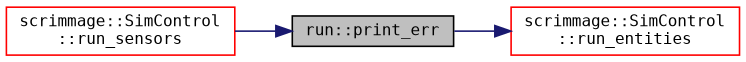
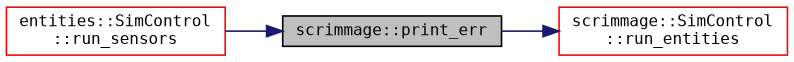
node "scrimmage::SimControl ::run_sensors": label "scrimmage::SimControl ::run_sensors" -> "entities::SimControl ::run_sensors"
node "run::print_err": label "run::print_err" -> "scrimmage::print_err"
